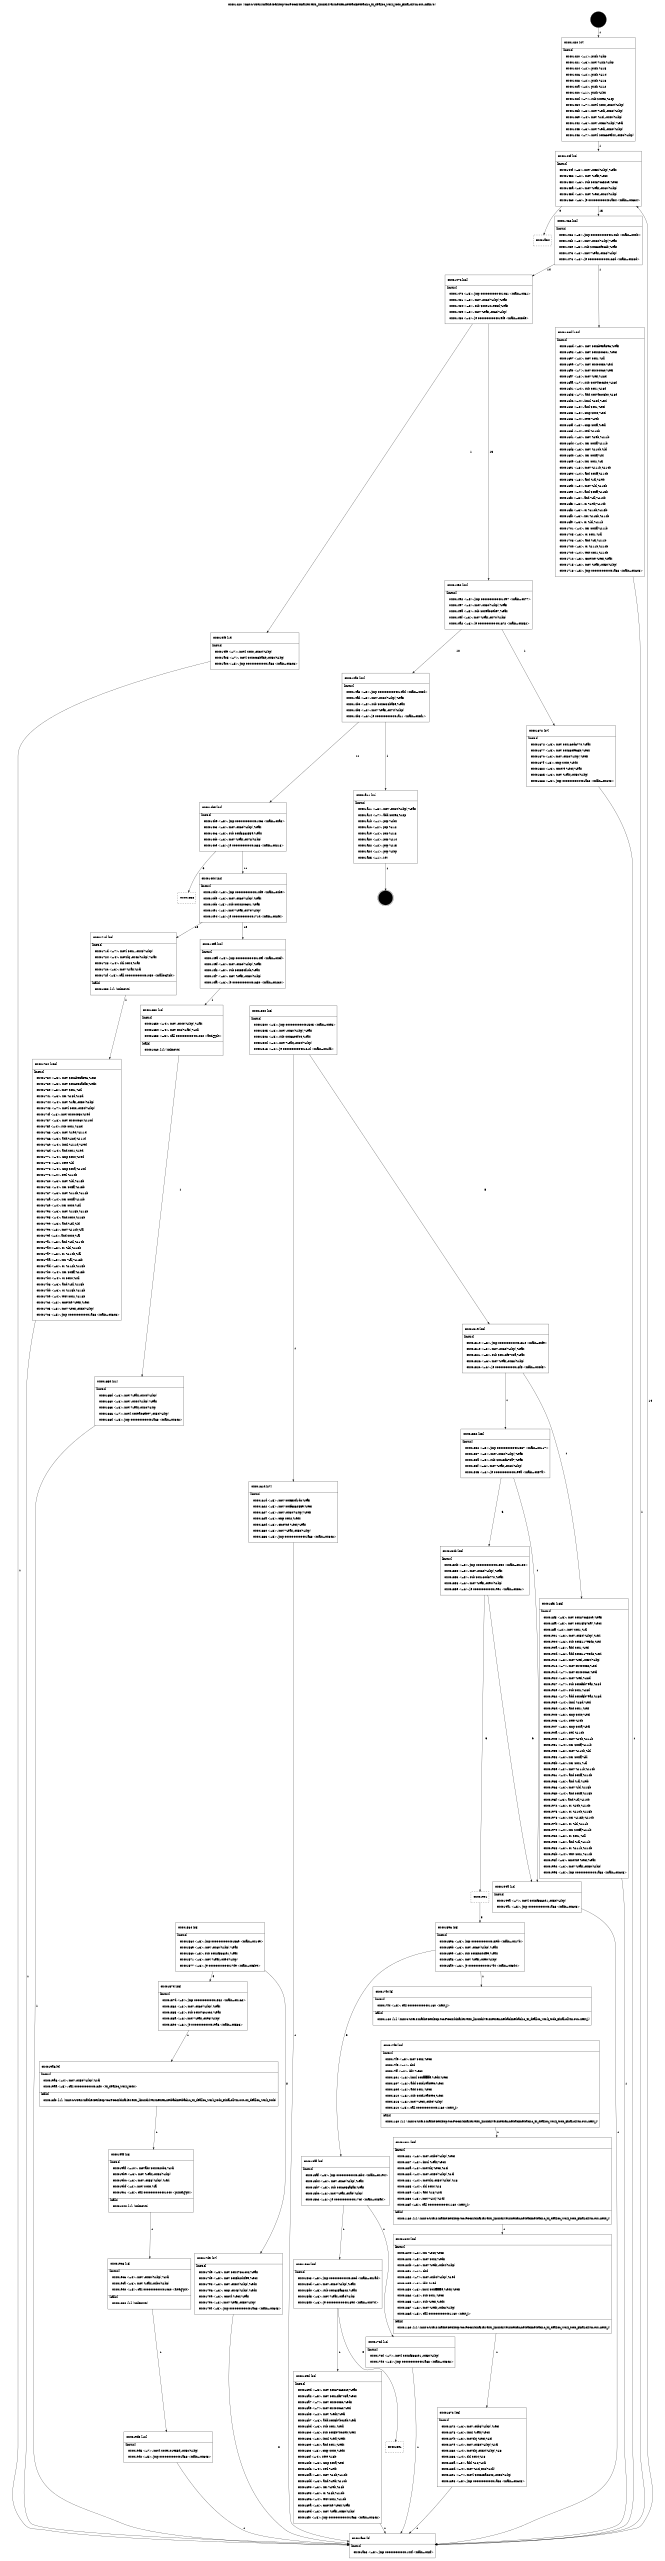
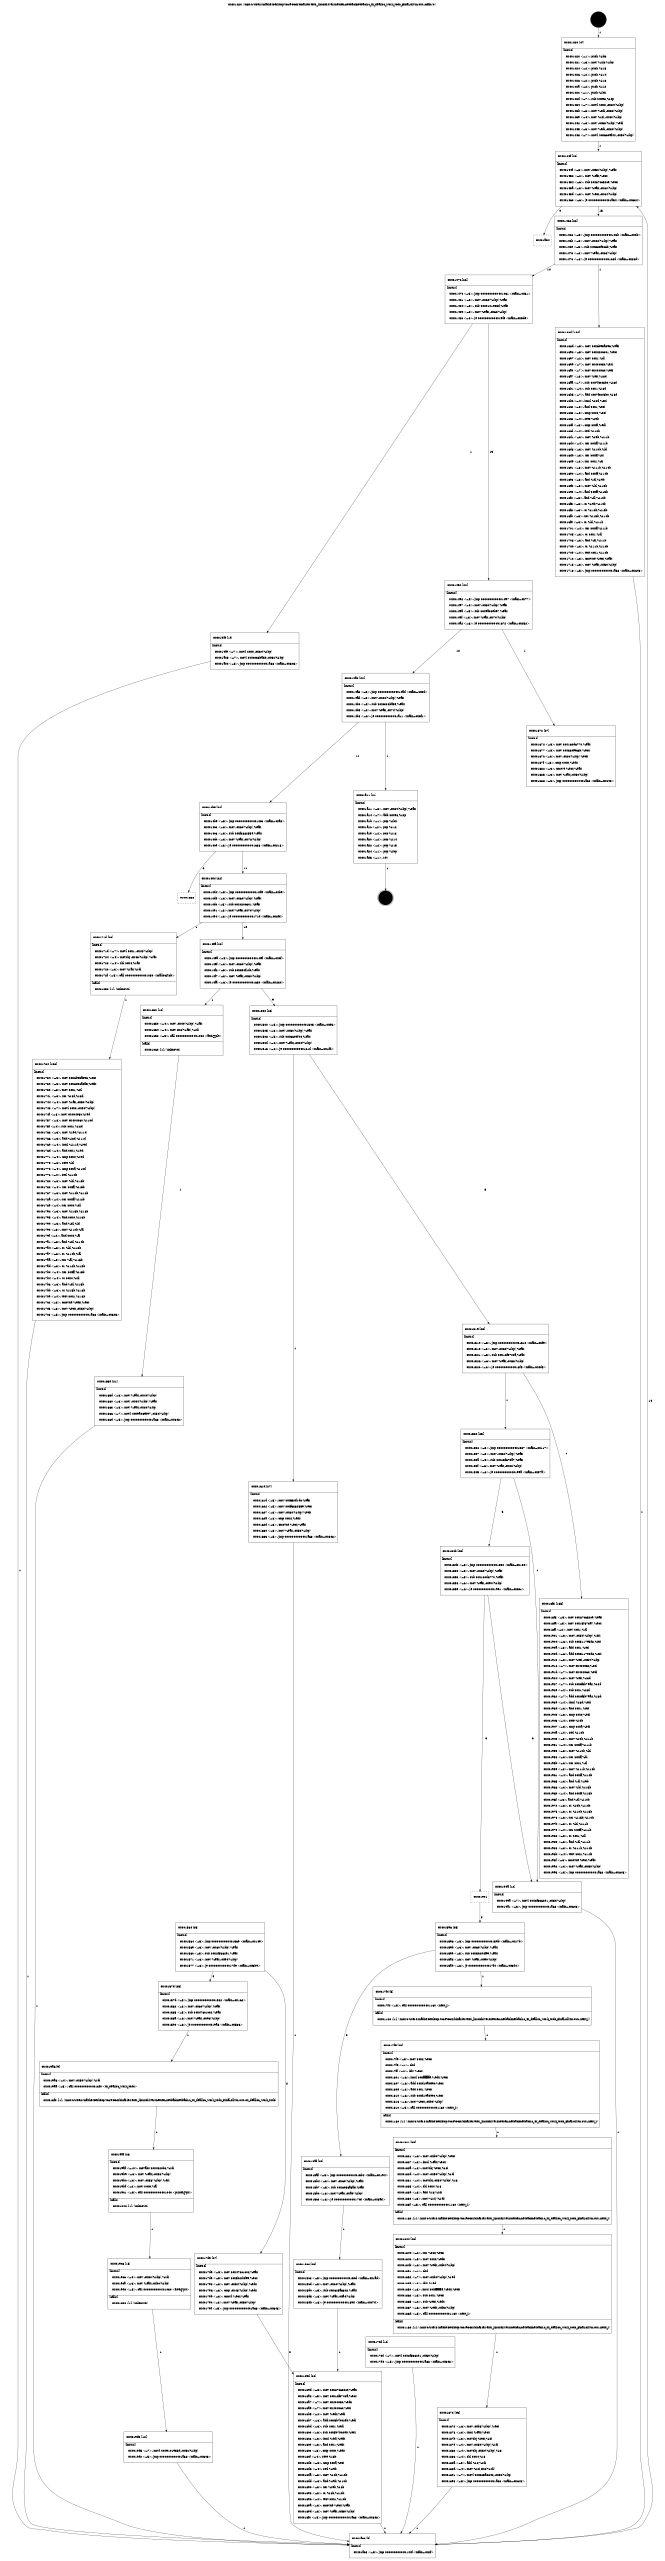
edge "0x4014d4 [22]" -> "0x40171d [23]": label " 10" -> " 1"
edge "0x4014ea [22]" -> "0x401500 [25]": added, label "9"
edge "0x401672 [27]" -> "0x401a68 [5]": removed, label "1"
edge "0x4017f4 [5]" -> "0x4017f9 [40]": added, label "1"
edge "0x4015af [25]" -> "0x4017cd [12]": removed, label "1"
edge "0x4018f5 [165]" -> "0x401a68 [5]": removed, label "1"
node "0x4015e1": removed
edge "0x4017d9 [27]" -> "0x401a68 [5]": now "0x4017d9 [27]" -> "0x40189d [88]"
